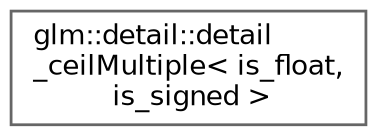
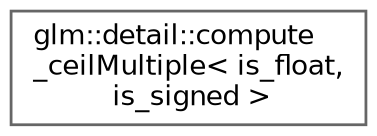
node "glm::detail::detail _ceilMultiple< is_float, is_signed >": label "glm::detail::detail _ceilMultiple< is_float, is_signed >" -> "glm::detail::compute _ceilMultiple< is_float, is_signed >"
